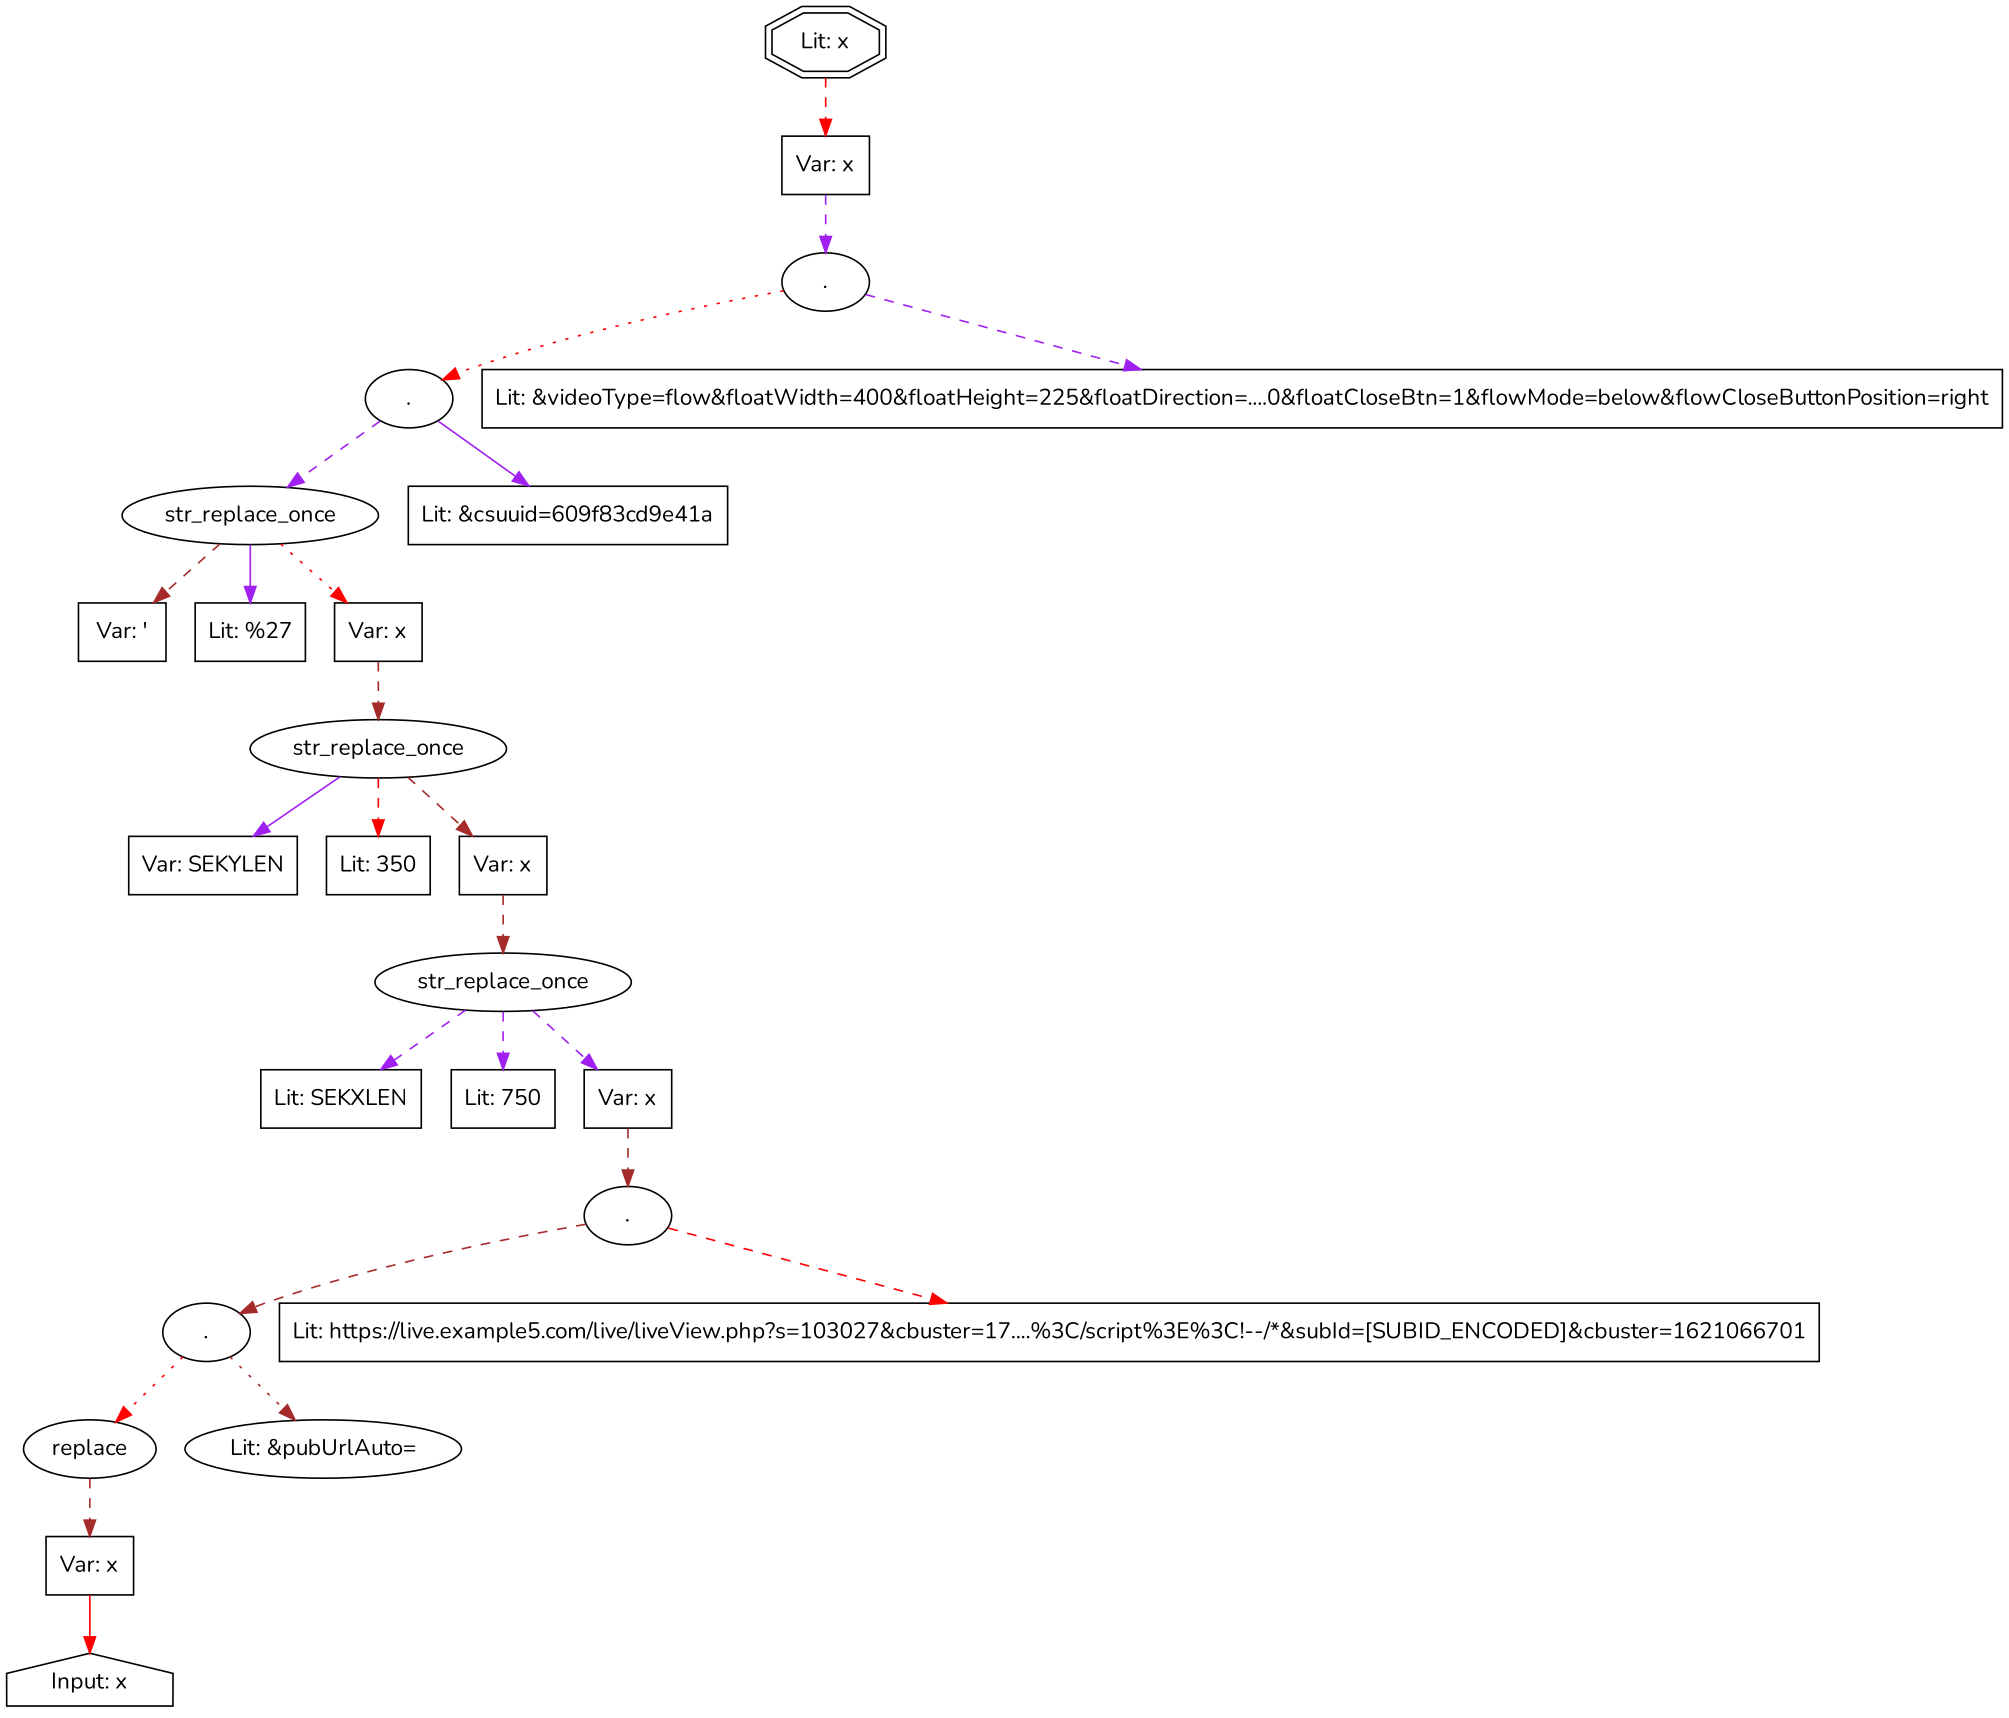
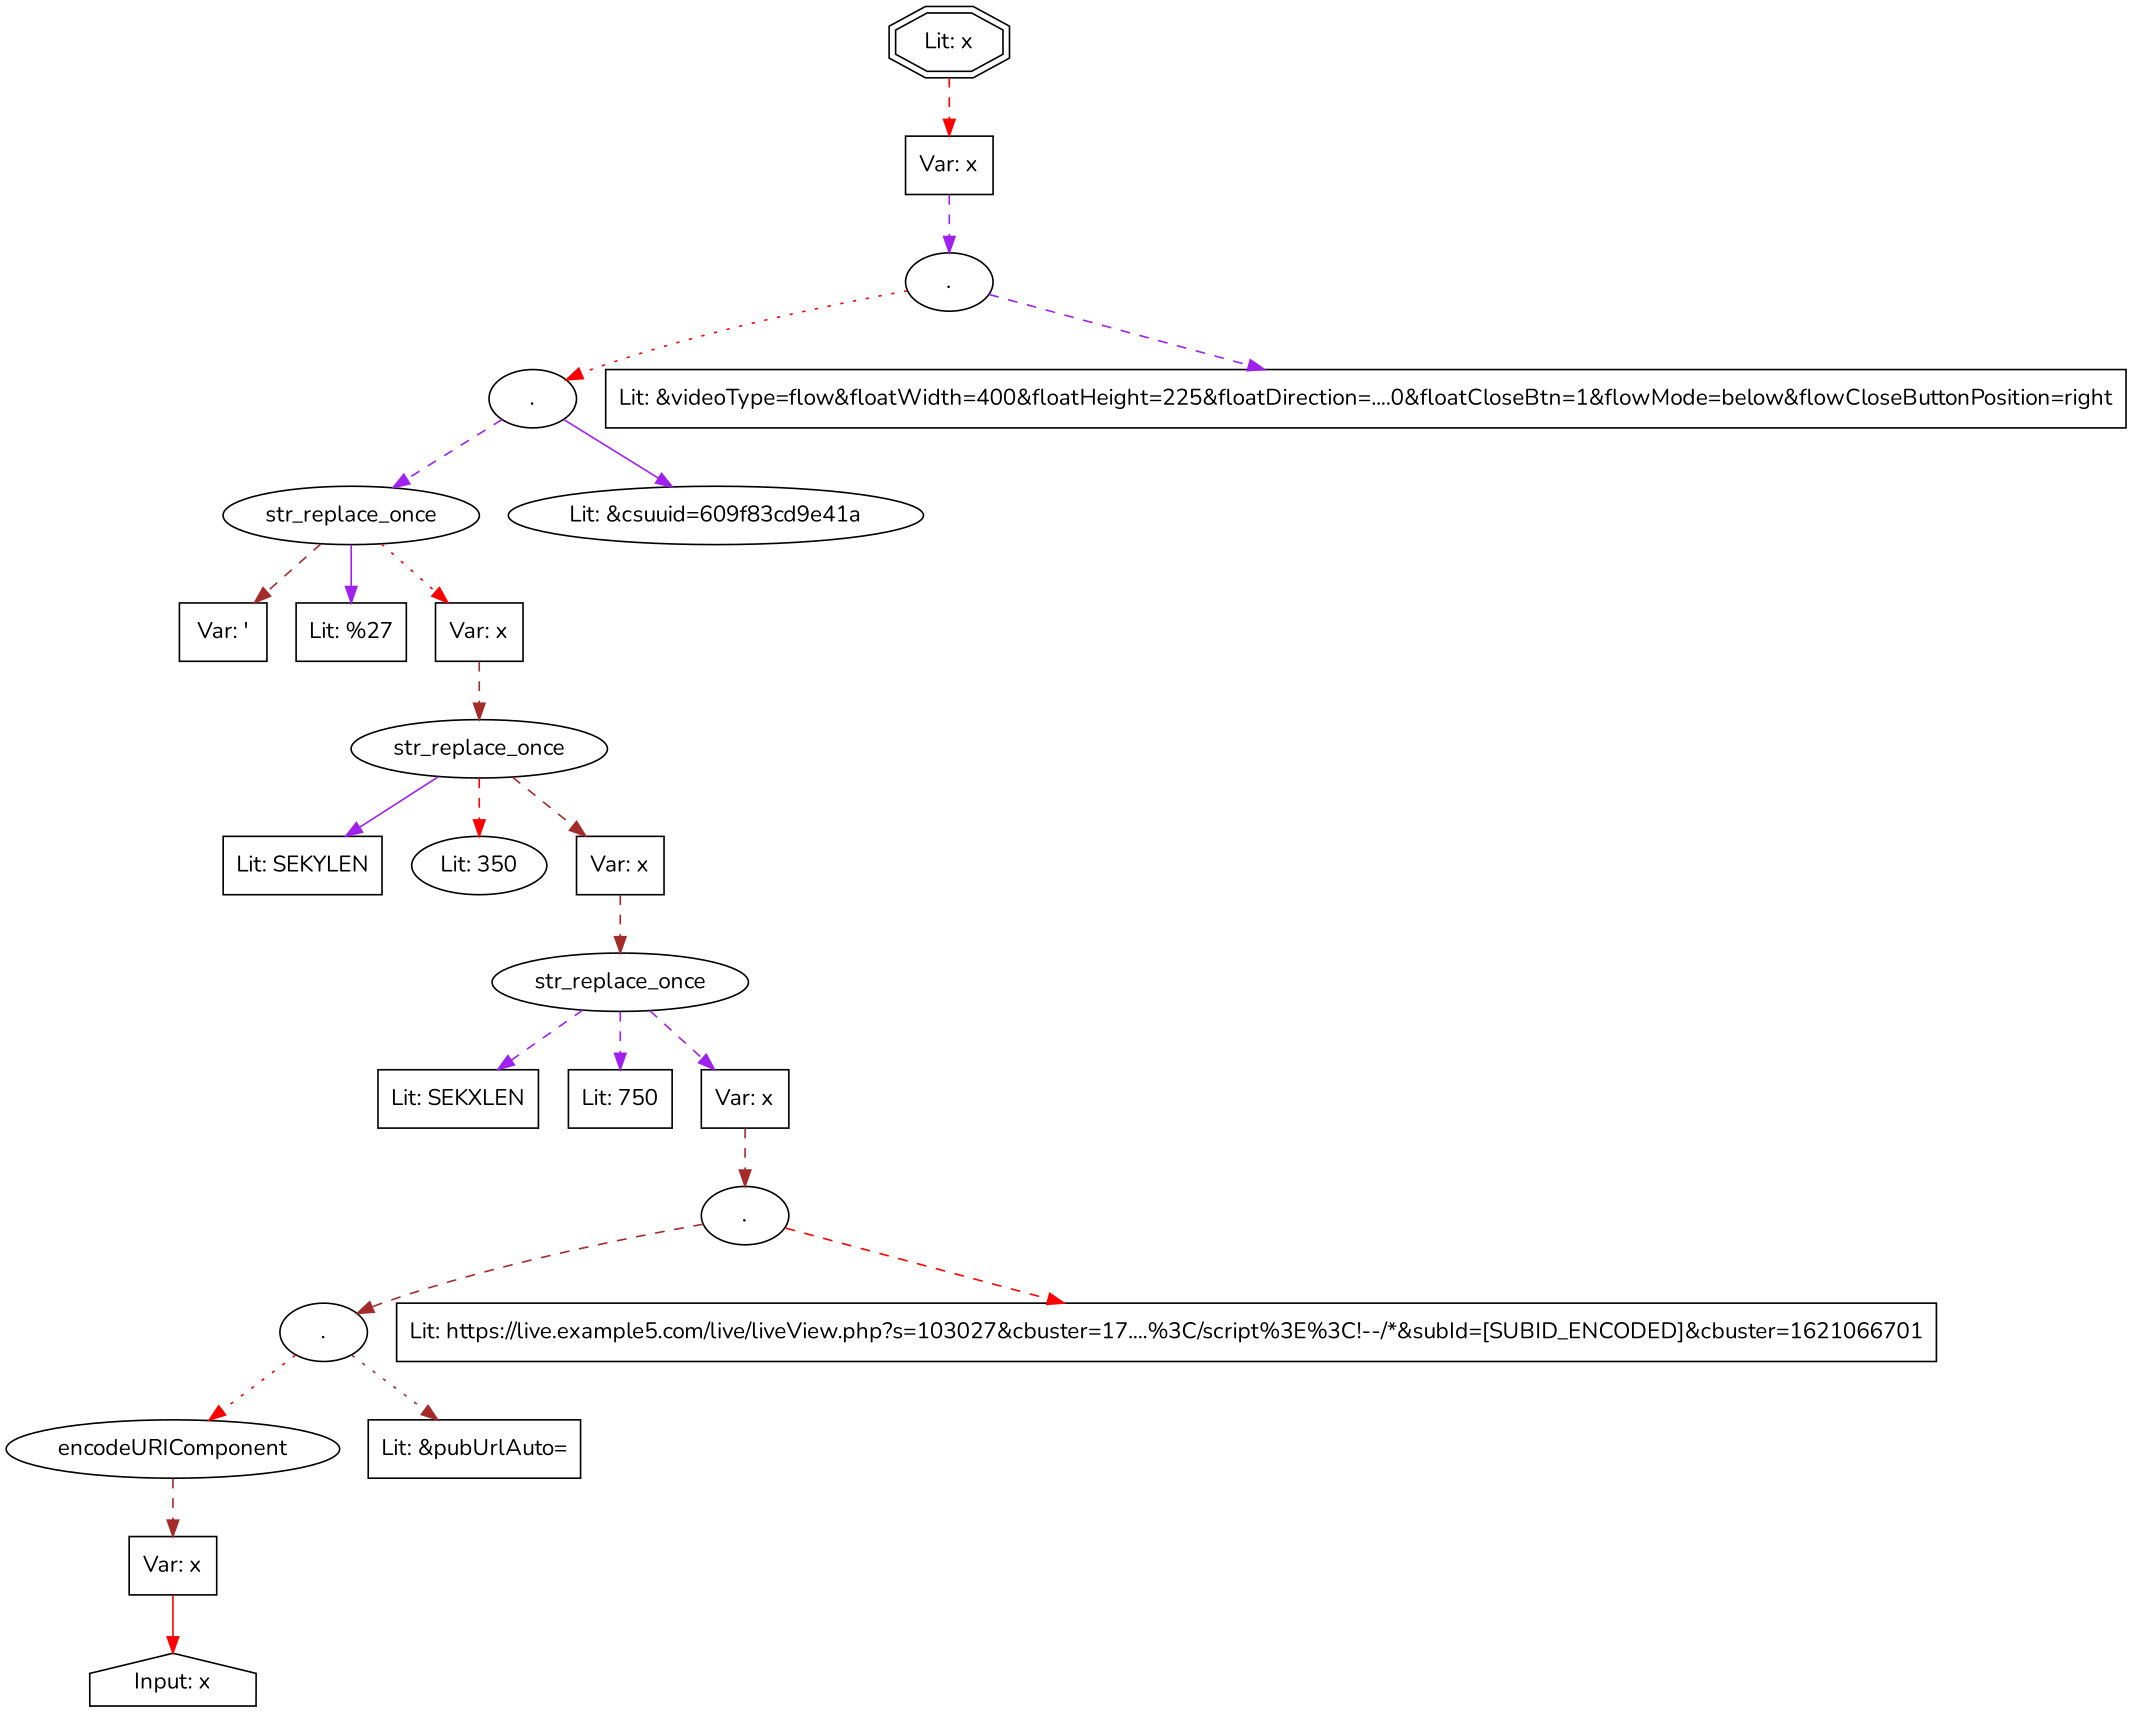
node "Lit: &csuuid=609f83cd9e41a": shape box -> ellipse
node "Var: SEKYLEN": label "Var: SEKYLEN" -> "Lit: SEKYLEN"
node "Lit: 350": shape box -> ellipse
node "replace": label "replace" -> "encodeURIComponent"
node "Lit: &pubUrlAuto=": shape ellipse -> box
